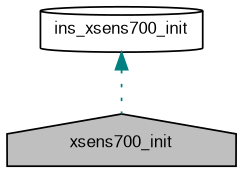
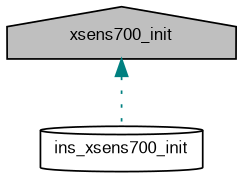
edge "xsens700_init" -> "ins_xsens700_init": reversed
